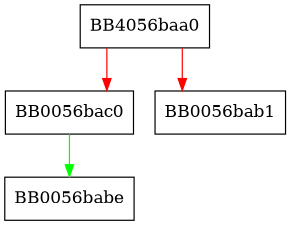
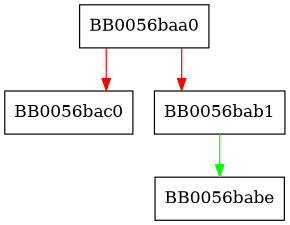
node "BB4056baa0": label "BB4056baa0" -> "BB0056baa0"
edge "BB0056bac0" -> "BB0056babe": now "BB0056bab1" -> "BB0056babe"
